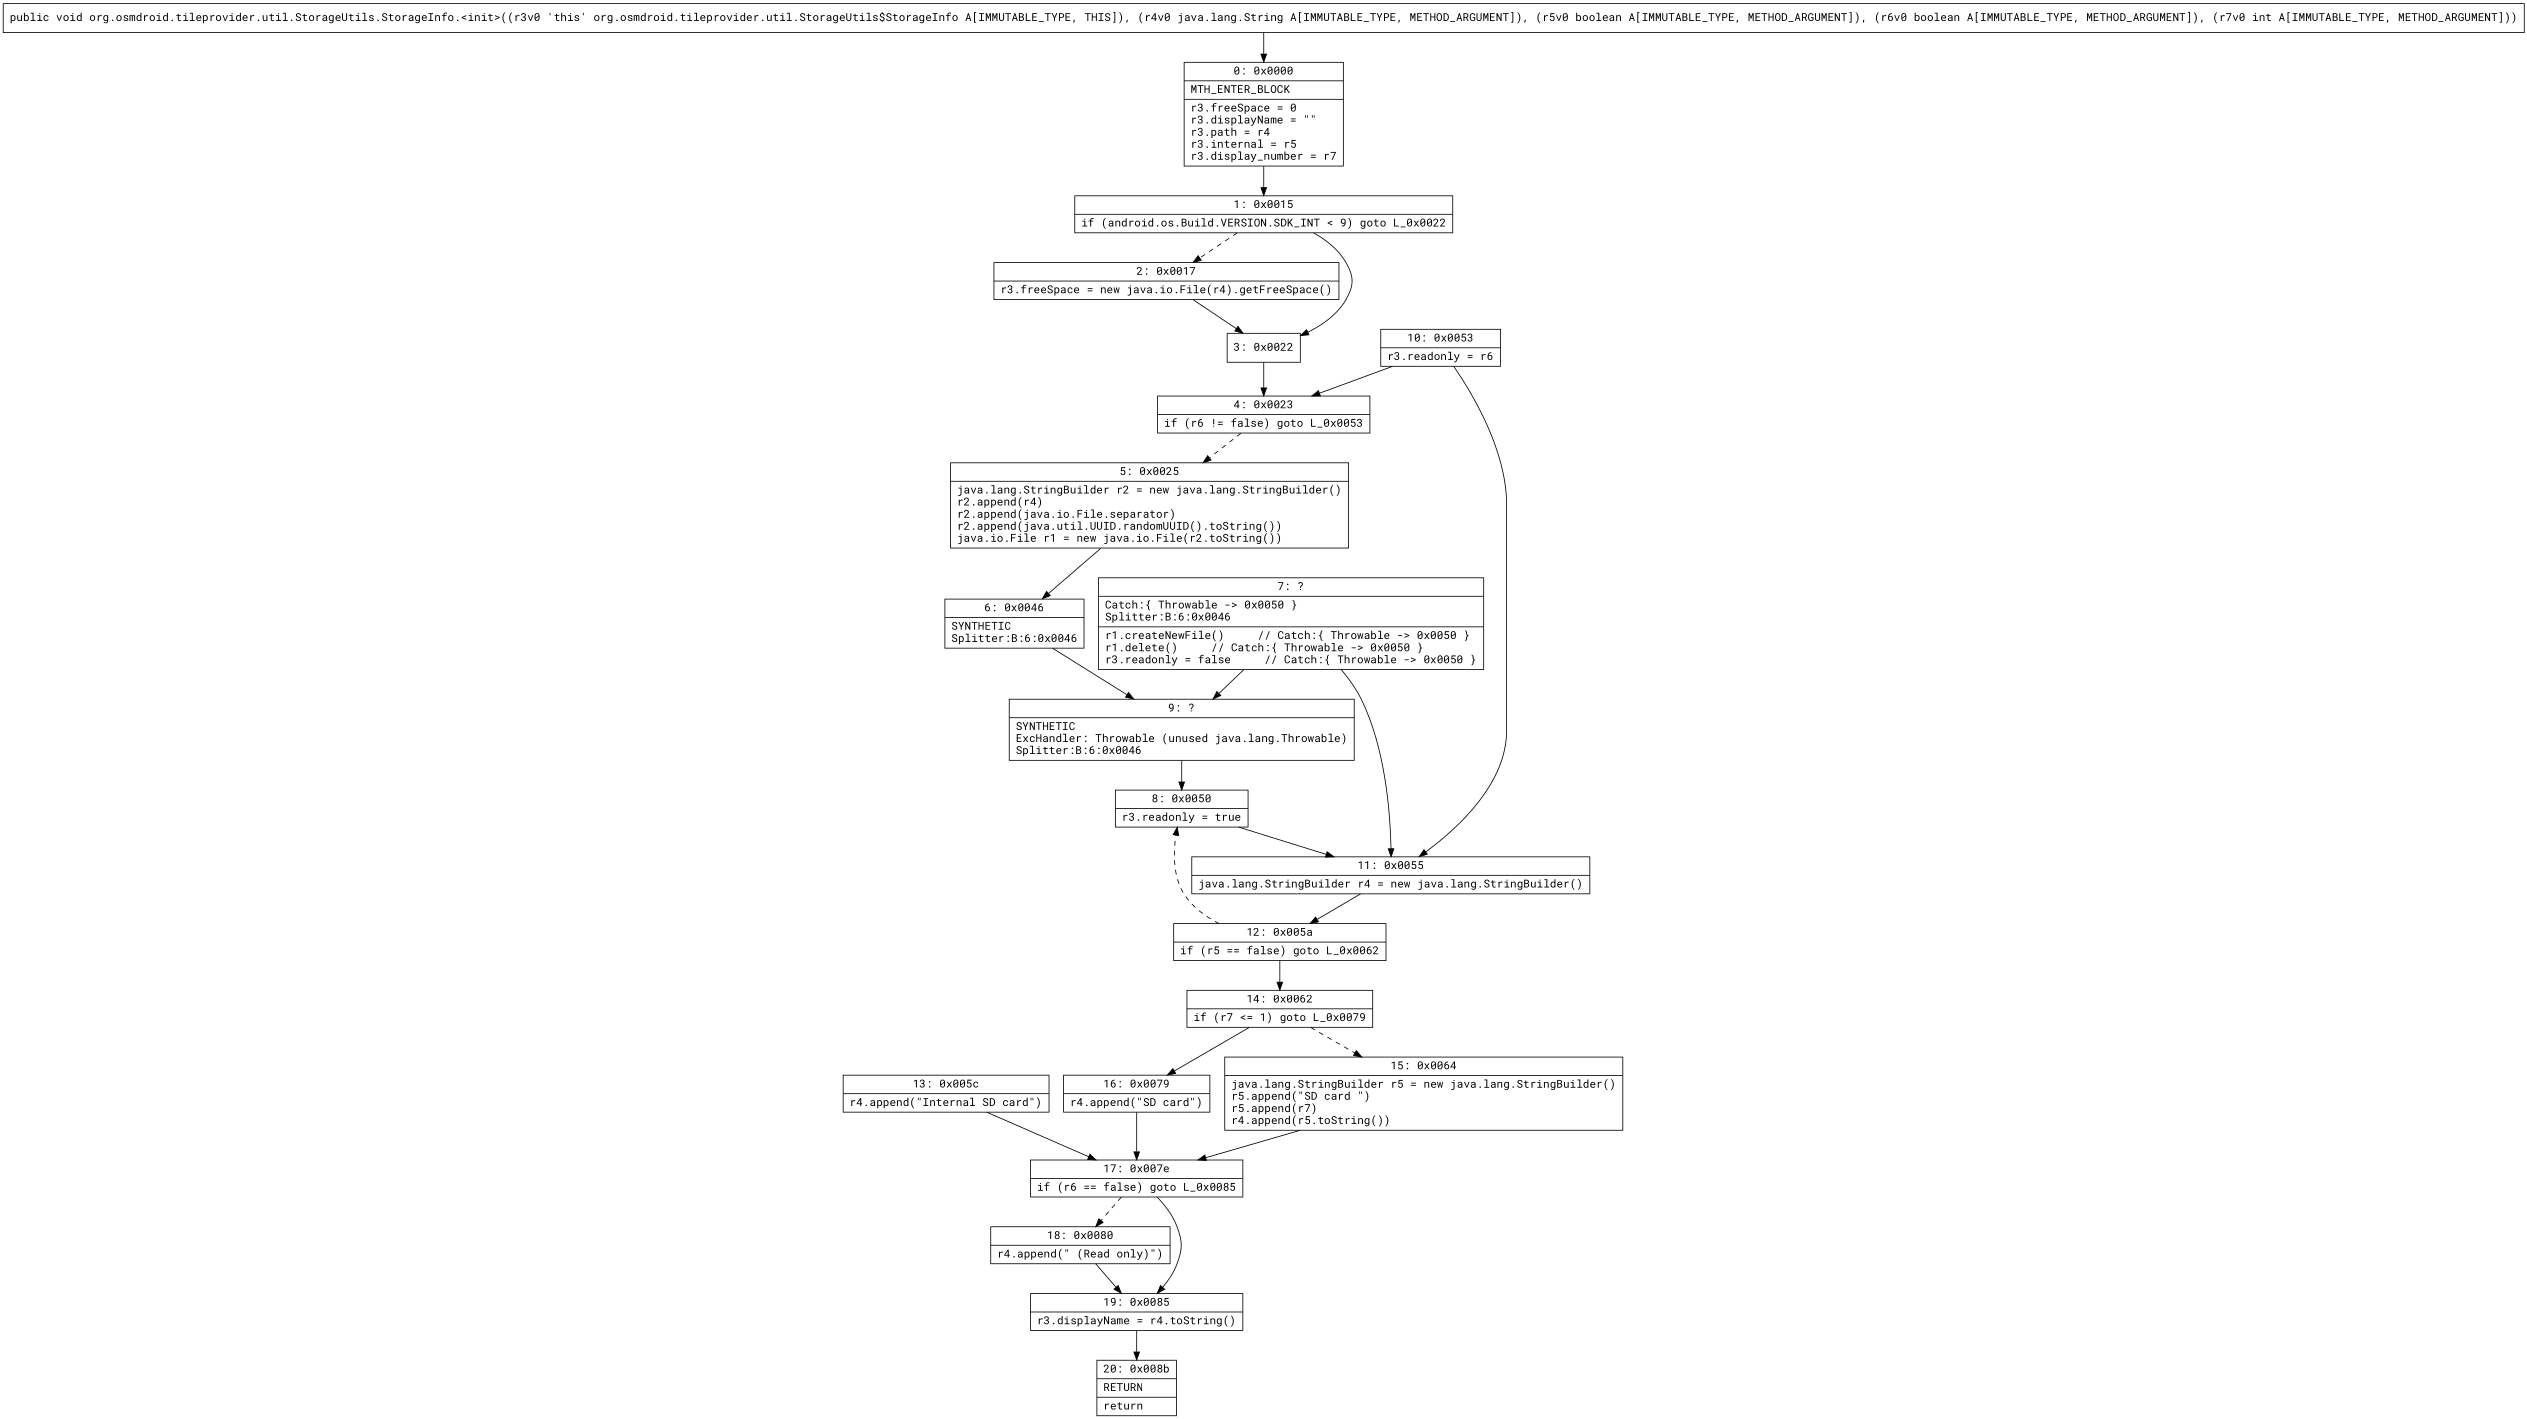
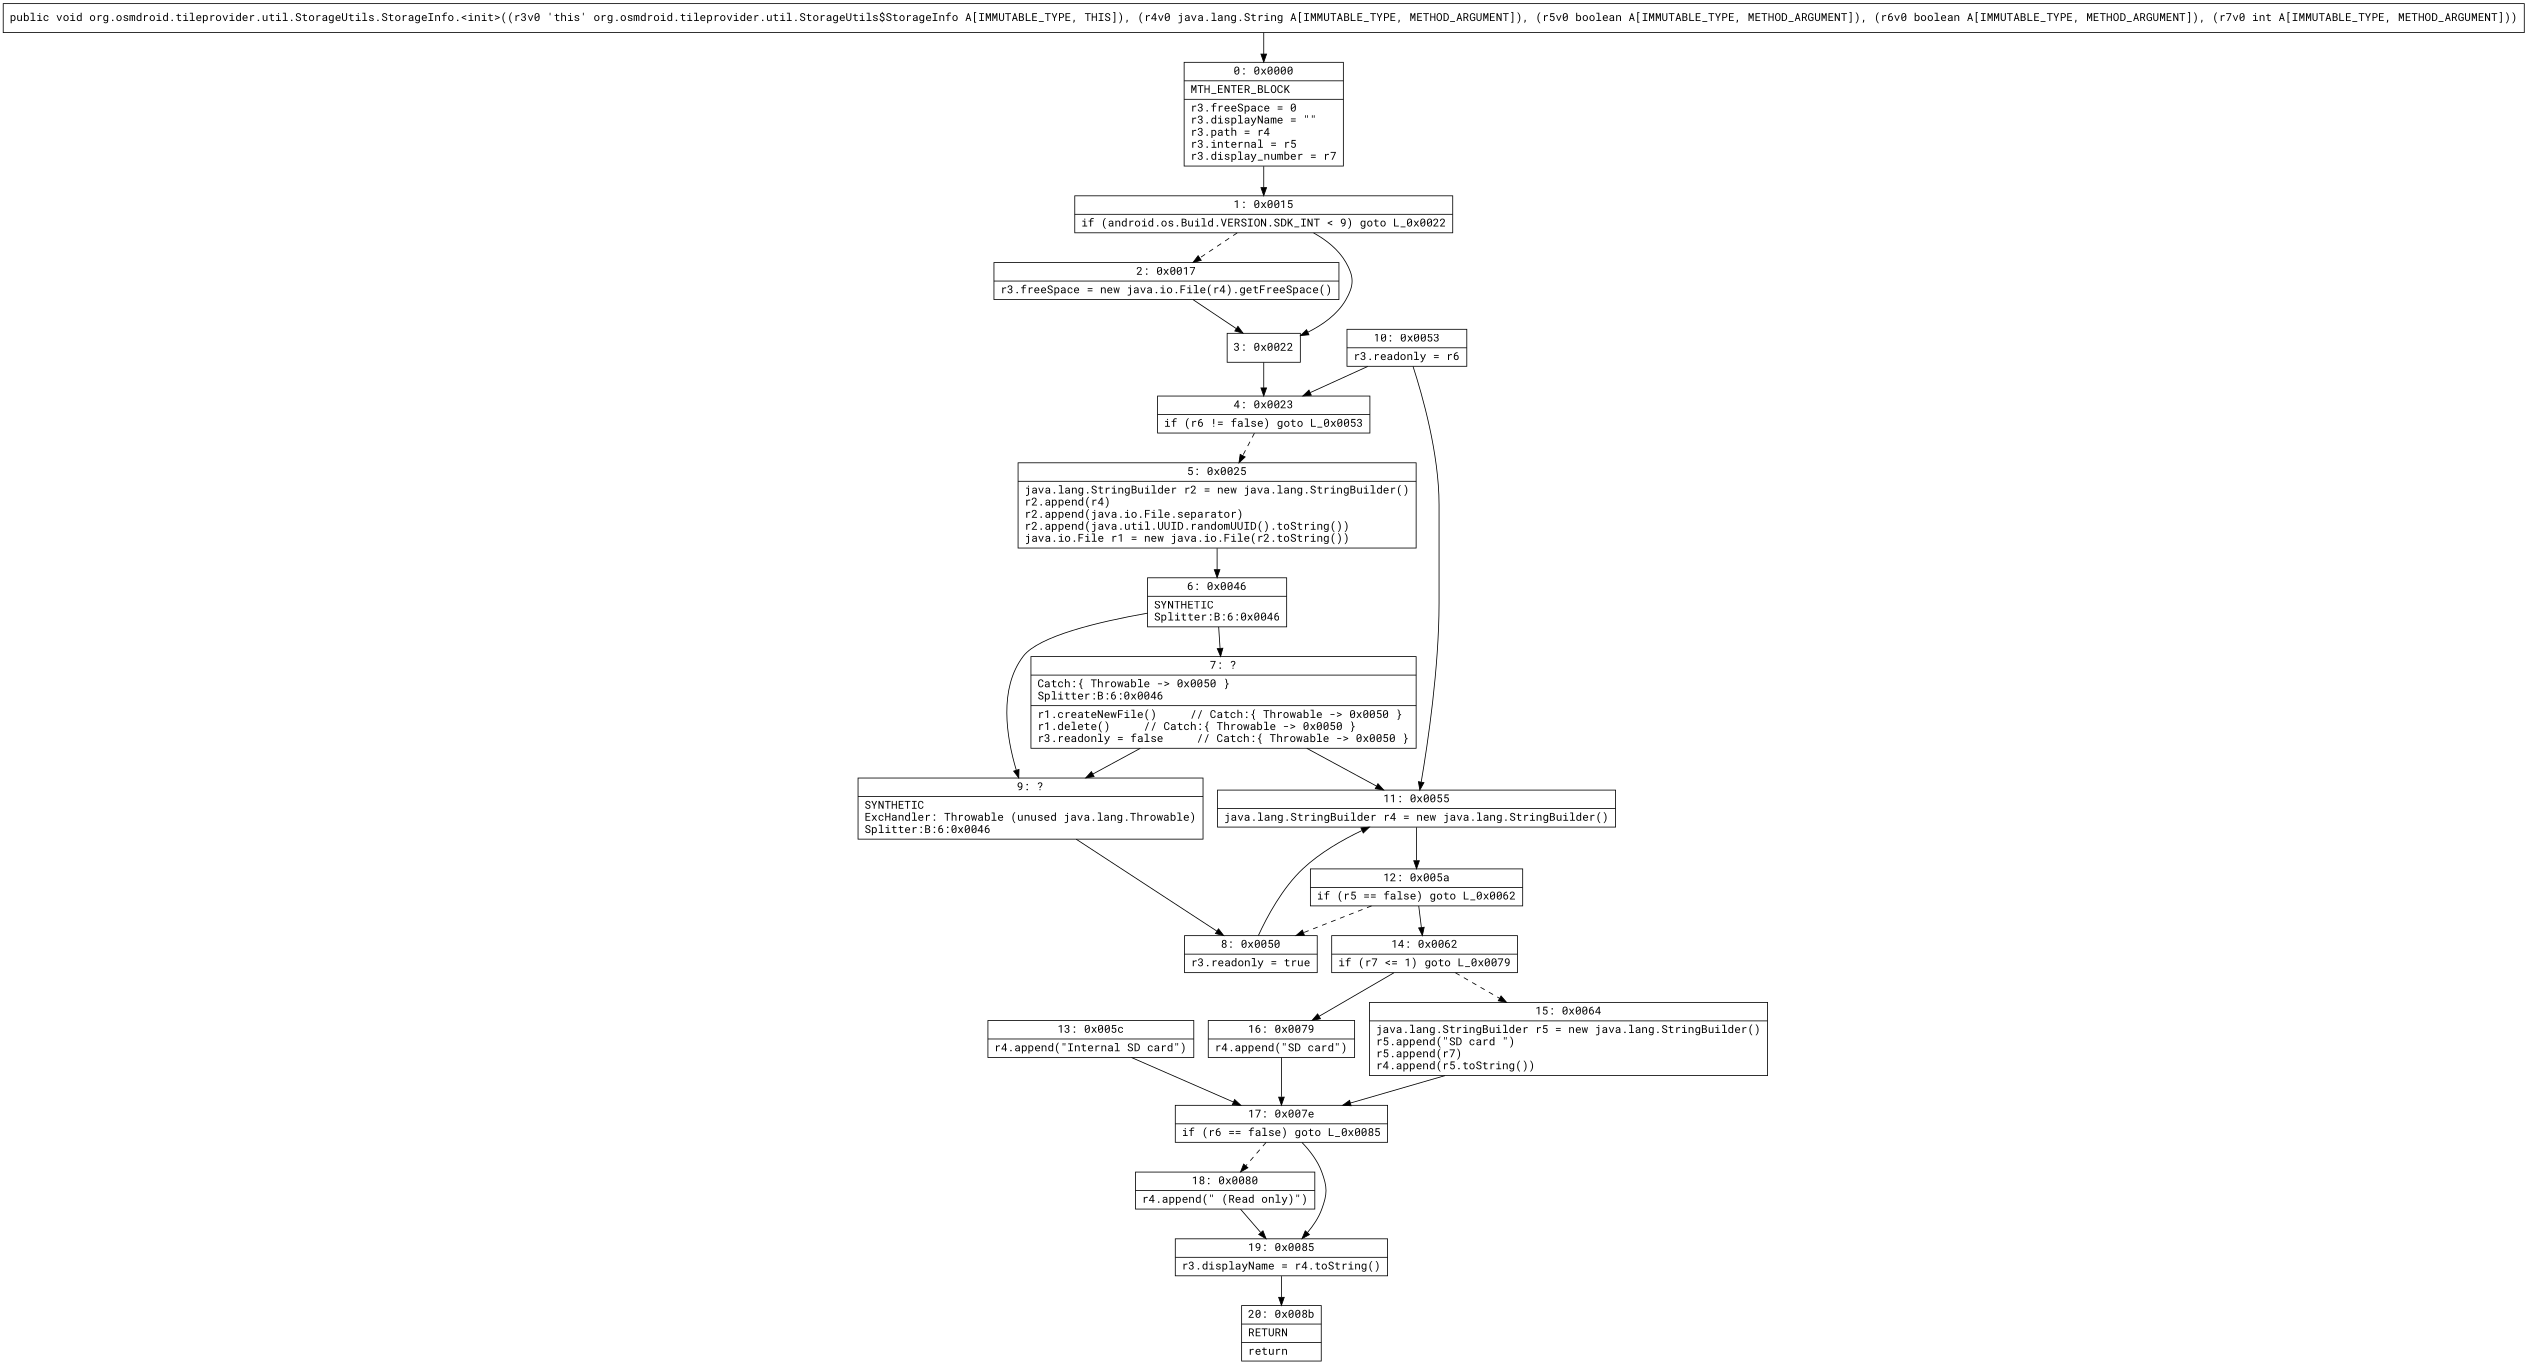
edge "6: 0x0046" -> "7: ?": added
